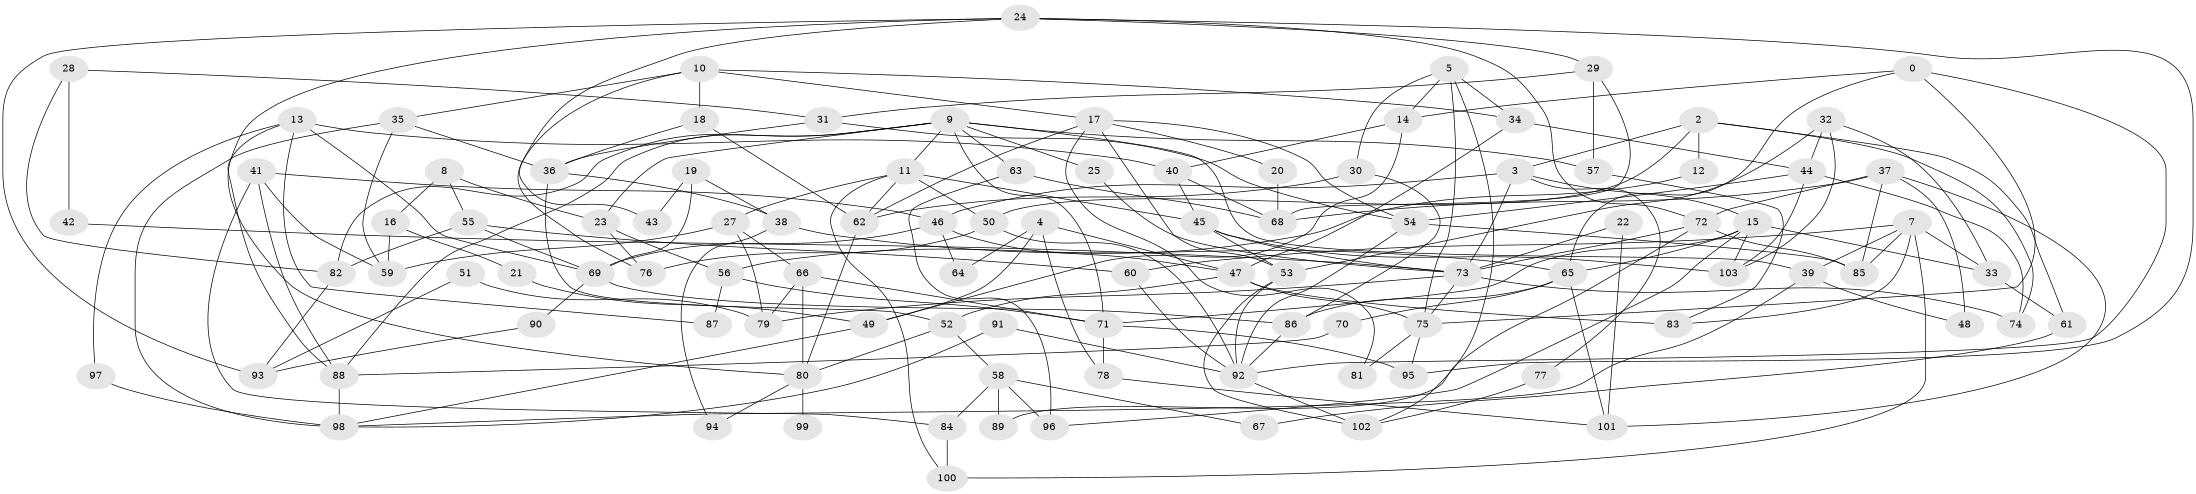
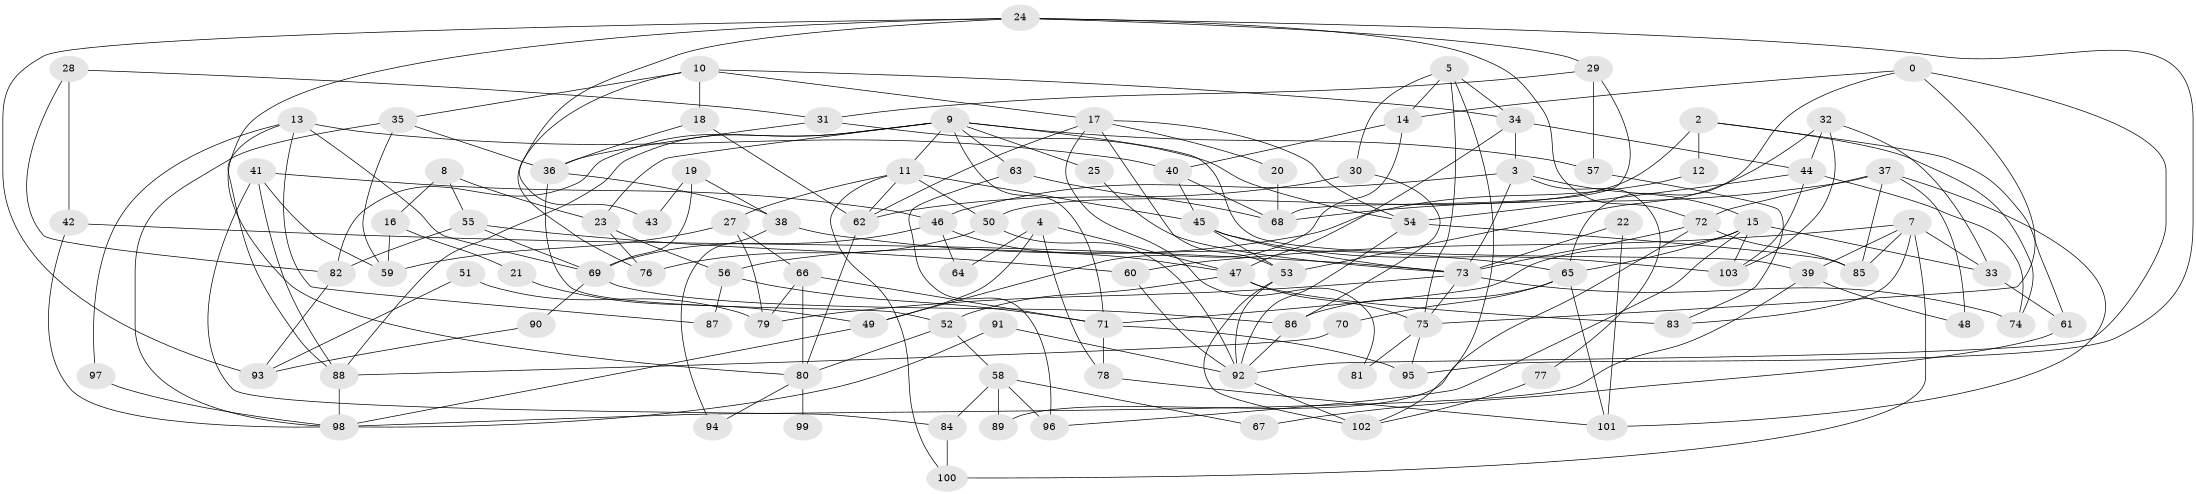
edge "2" -- "3": now "34" -- "3"
edge "42" -- "98": added
